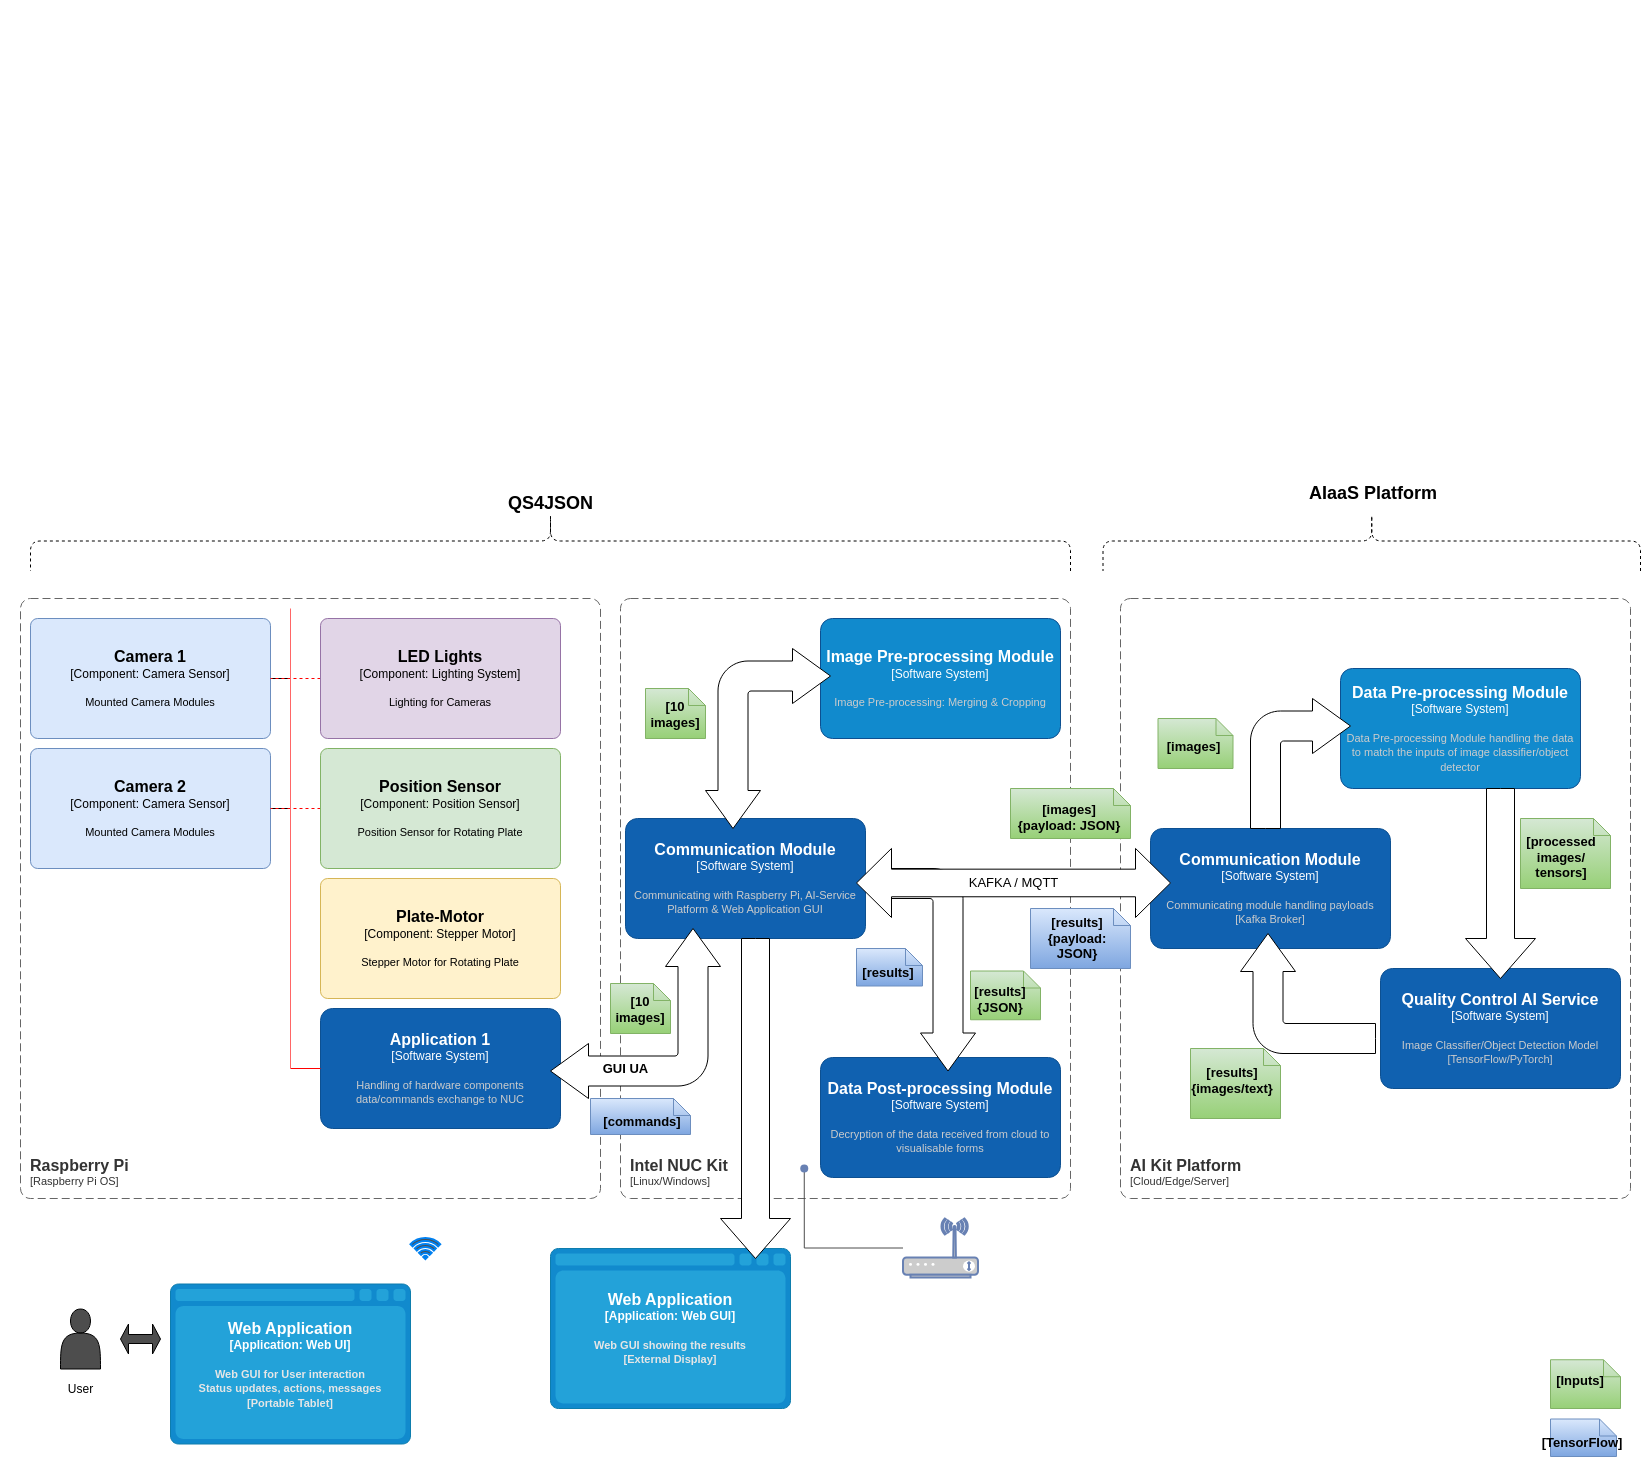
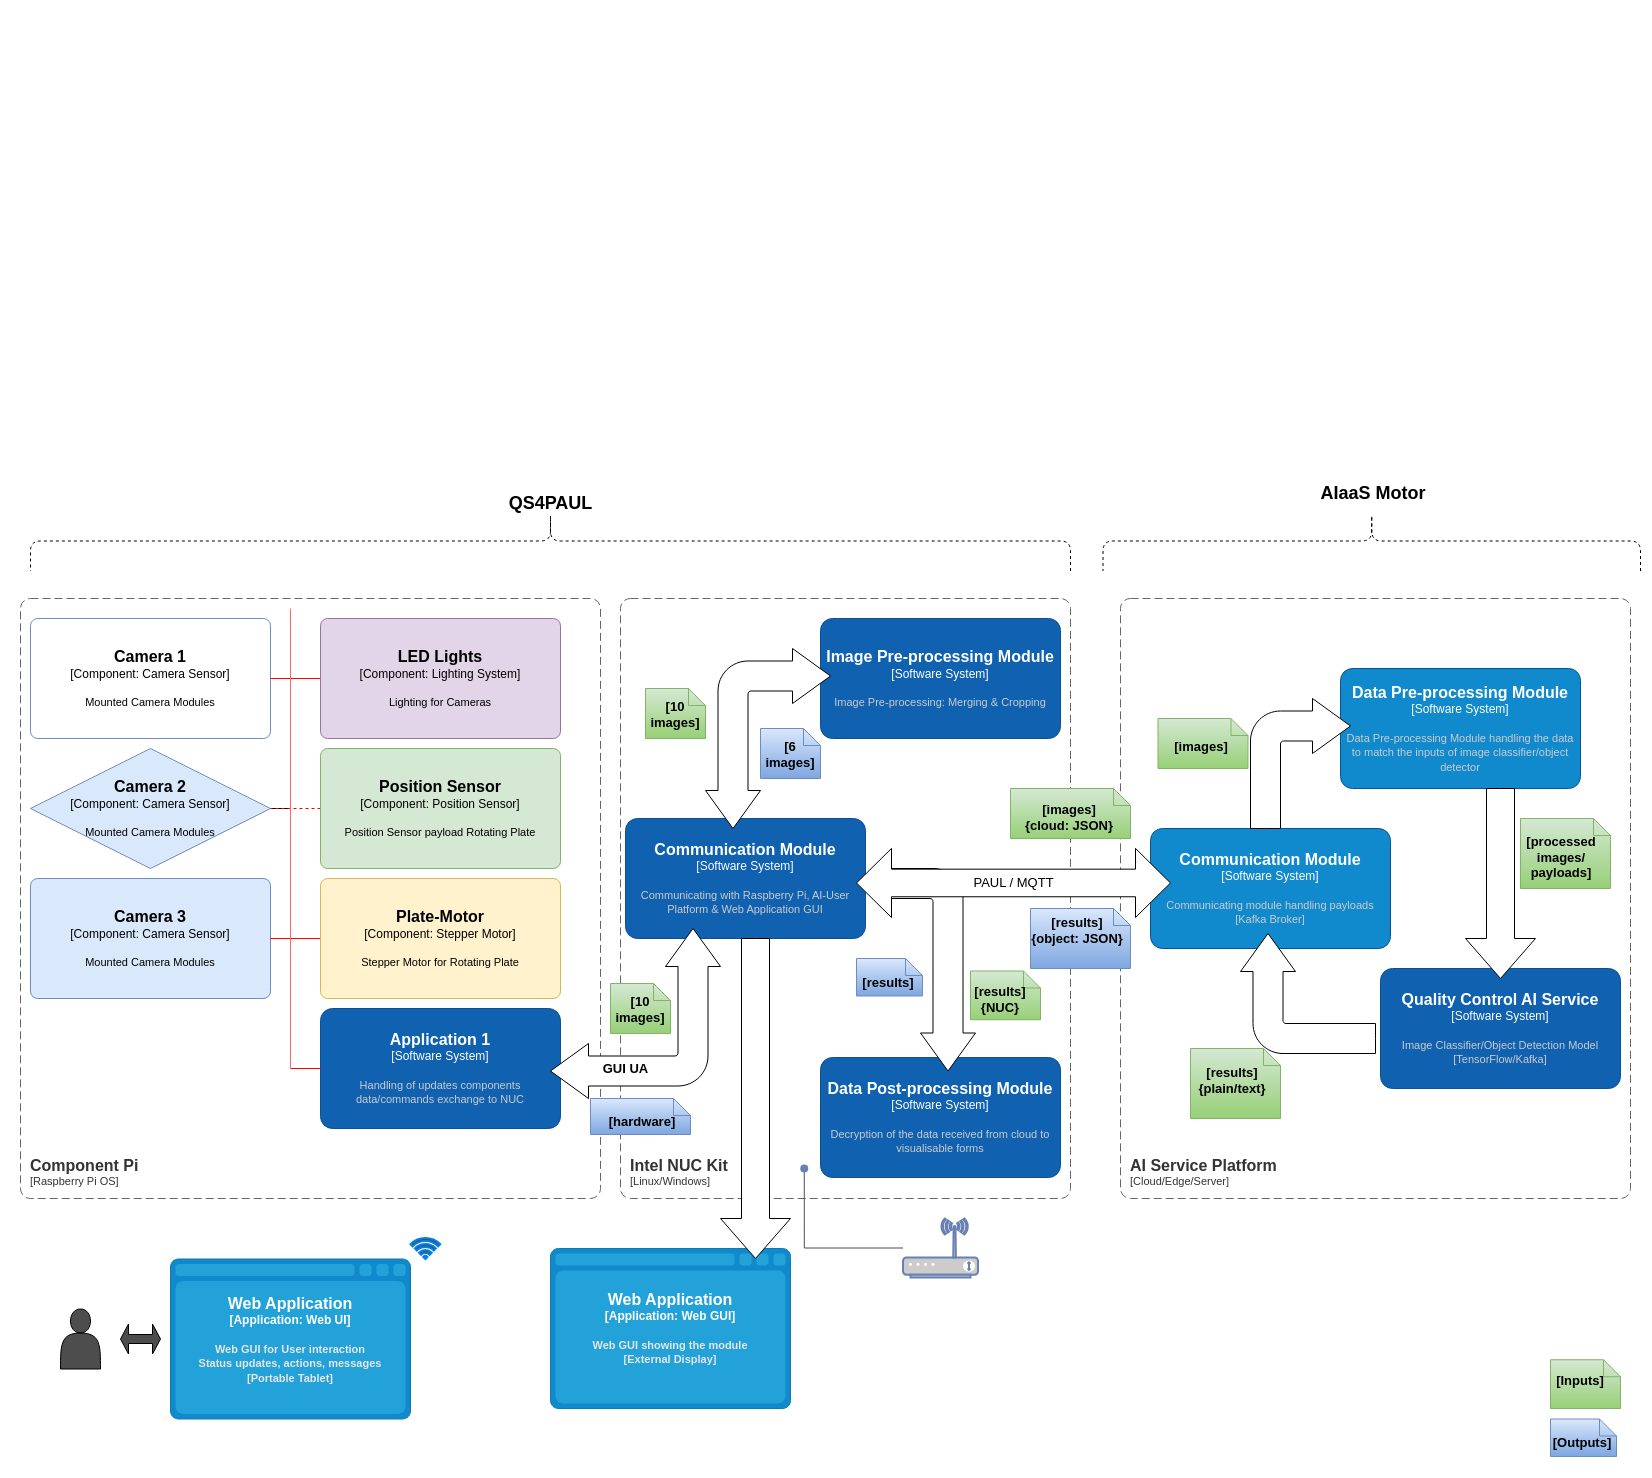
node "AIaaS Platform": label "AIaaS Platform" -> "AIaaS Motor"
node "QS4JSON": label "QS4JSON" -> "QS4PAUL"
node "Camera 1 [Component: Camera Sensor] Mounted Camera Modules": fillcolor #dae8fc -> #ffffff
edge "Camera 1 [Component: Camera Sensor] Mounted Camera Modules" -- "LED Lights [Component: Lighting System] Lighting for Cameras": style dashed -> solid
node "Image Pre-processing Module [Software System] Image Pre-processing: Merging & Cropping": fillcolor #118acd -> #1061b0
node "[images]": size 75x50 -> 90x50
node "[6 images]": added
node "Camera 2 [Component: Camera Sensor] Mounted Camera Modules": shape rounded rectangle -> diamond
node "Position Sensor [Component: Position Sensor] Position Sensor for Rotating Plate": label "Position Sensor [Component: Position Sensor] Position Sensor for Rotating Plate" -> "Position Sensor [Component: Position Sensor] Position Sensor payload Rotating Plate"
node "[images] {payload: JSON}": label "[images] {payload: JSON}" -> "[images] {cloud: JSON}"
node "[processed images/ tensors]": label "[processed images/ tensors]" -> "[processed images/ payloads]"
node "Communication Module [Software System] Communicating with Raspberry Pi, AI-Service Platform & Web Application GUI": label "Communication Module [Software System] Communicating with Raspberry Pi, AI-Service Platform & Web Application GUI" -> "Communication Module [Software System] Communicating with Raspberry Pi, AI-User Platform & Web Application GUI"
node "KAFKA / MQTT": label "KAFKA / MQTT" -> "PAUL / MQTT"
node "Communication Module [Software System] Communicating module handling payloads [Kafka Broker]": fillcolor #1061b0 -> #118acd
node "Camera 3 [Component: Camera Sensor] Mounted Camera Modules": added
edge "Camera 3 [Component: Camera Sensor] Mounted Camera Modules" -- "Plate-Motor [Component: Stepper Motor] Stepper Motor for Rotating Plate": added
node "[results] {payload: JSON}": label "[results] {payload: JSON}" -> "[results] {object: JSON}"
node "[results]": moved (890, 967) -> (890, 977)
node "[results] {JSON}": label "[results] {JSON}" -> "[results] {NUC}"
node "Quality Control AI Service [Software System] Image Classifier/Object Detection Model [TensorFlow/PyTorch]": label "Quality Control AI Service [Software System] Image Classifier/Object Detection Model [TensorFlow/PyTorch]" -> "Quality Control AI Service [Software System] Image Classifier/Object Detection Model [TensorFlow/Kafka]"
node "Application 1 [Software System] Handling of hardware components data/commands exchange to NUC": label "Application 1 [Software System] Handling of hardware components data/commands exchange to NUC" -> "Application 1 [Software System] Handling of updates components data/commands exchange to NUC"
node "[results] {images/text}": label "[results] {images/text}" -> "[results] {plain/text}"
node "[commands]": label "[commands]" -> "[hardware]"
node "Raspberry Pi [Raspberry Pi OS]": label "Raspberry Pi [Raspberry Pi OS]" -> "Component Pi [Raspberry Pi OS]"
node "AI Kit Platform [Cloud/Edge/Server]": label "AI Kit Platform [Cloud/Edge/Server]" -> "AI Service Platform [Cloud/Edge/Server]"
node "Web Application [Application: Web GUI] Web GUI showing the results [External Display]": label "Web Application [Application: Web GUI] Web GUI showing the results [External Display]" -> "Web Application [Application: Web GUI] Web GUI showing the module [External Display]"
node "Web Application [Application: Web UI] Web GUI for User interaction Status updates, actions, messages [Portable Tablet]": moved (291, 1364) -> (291, 1339)
node "User": removed
node "[TensorFlow]": label "[TensorFlow]" -> "[Outputs]"
